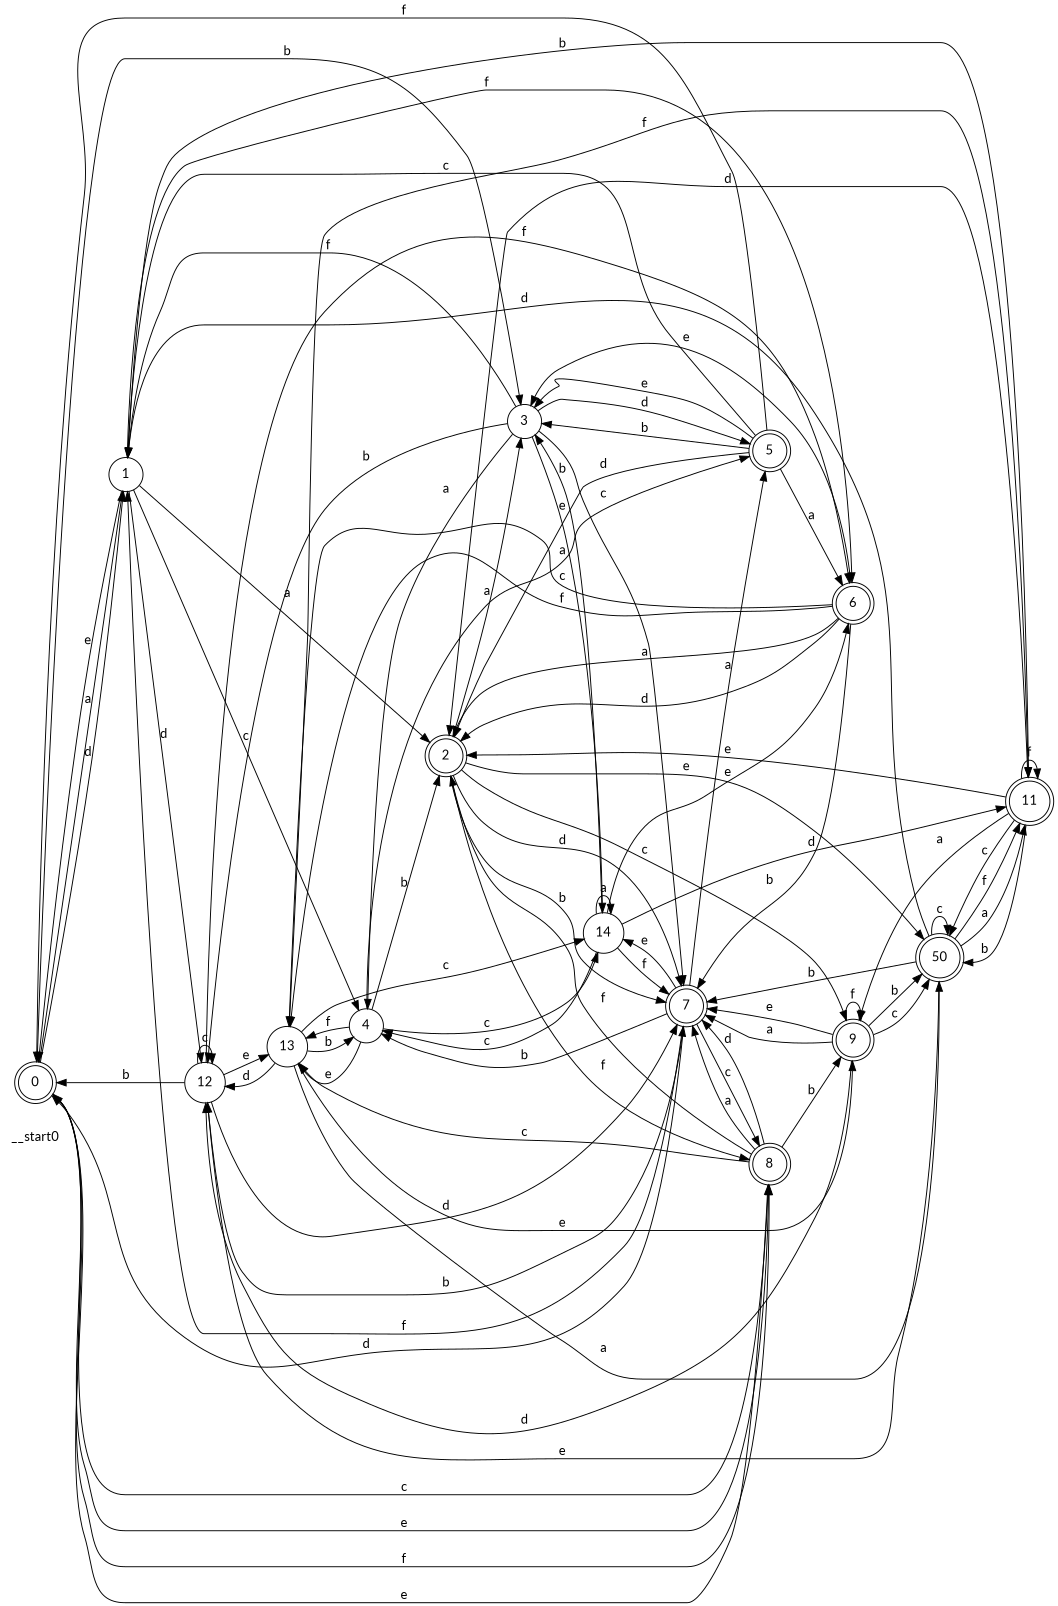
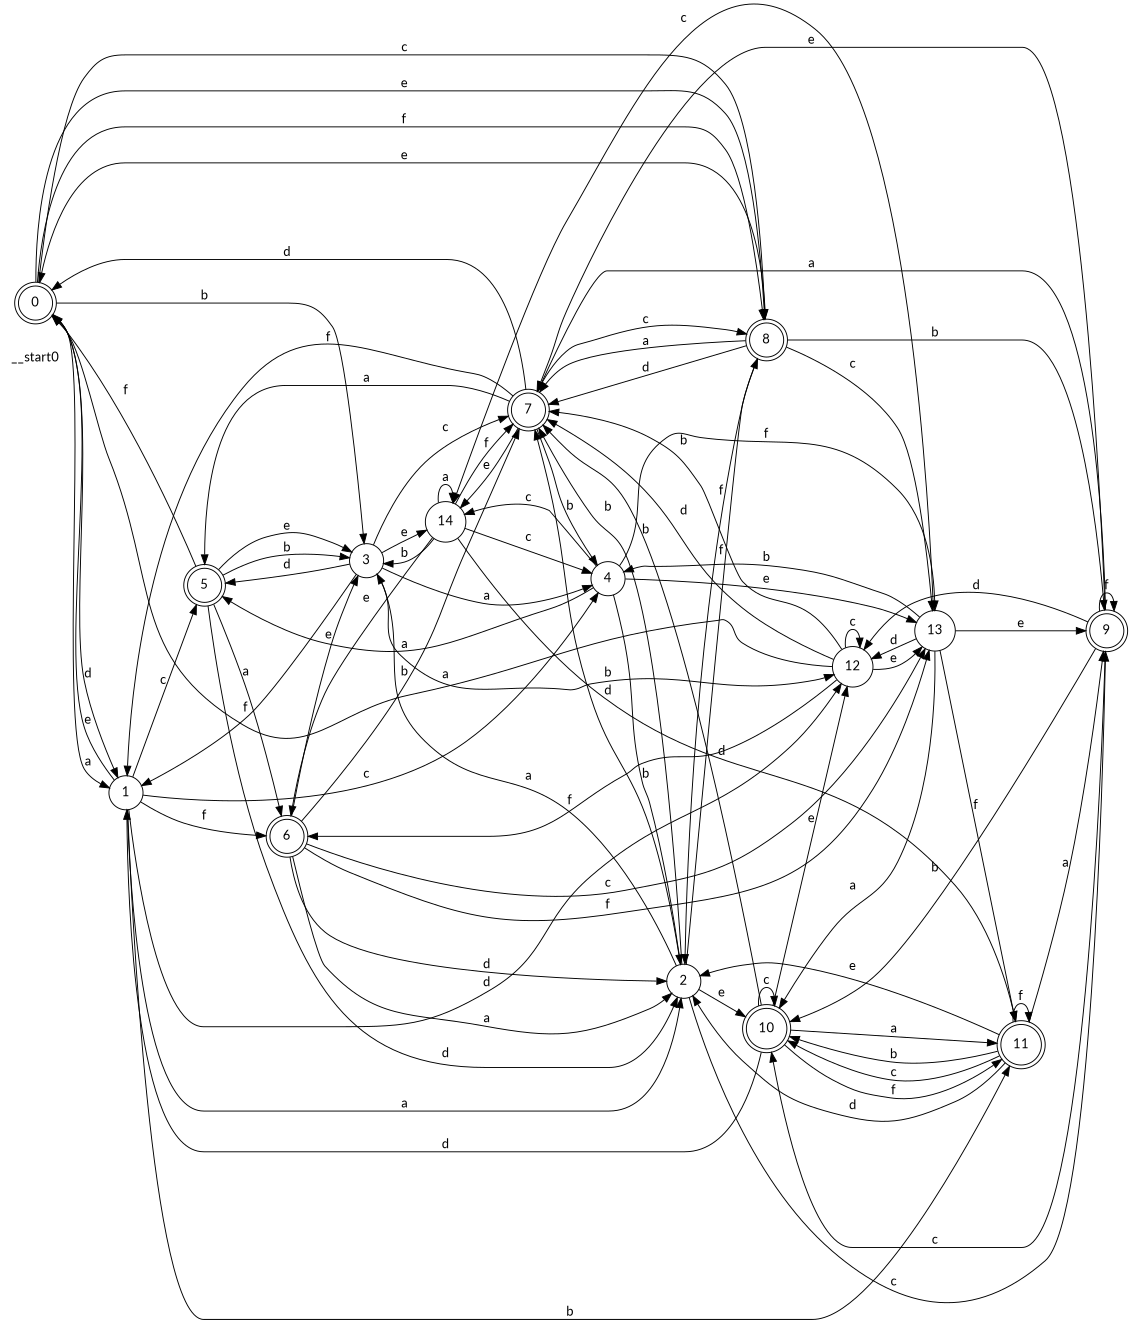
edge "5" -> "1": reversed
node "2": shape doublecircle -> circle
node "50": label "50" -> "10"
edge "12" -> "0": label "b" -> "a"
